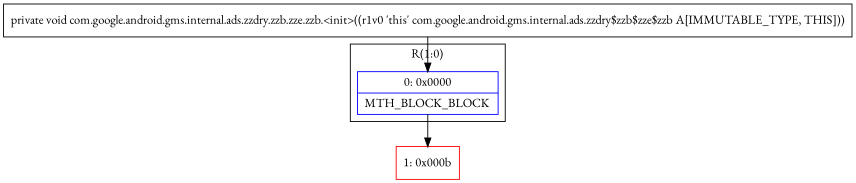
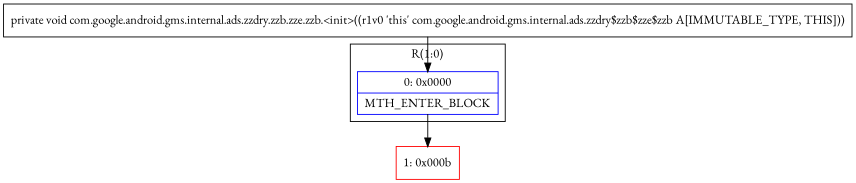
node "0: 0x0000": text "MTH_BLOCK_BLOCK" -> "MTH_ENTER_BLOCK"
